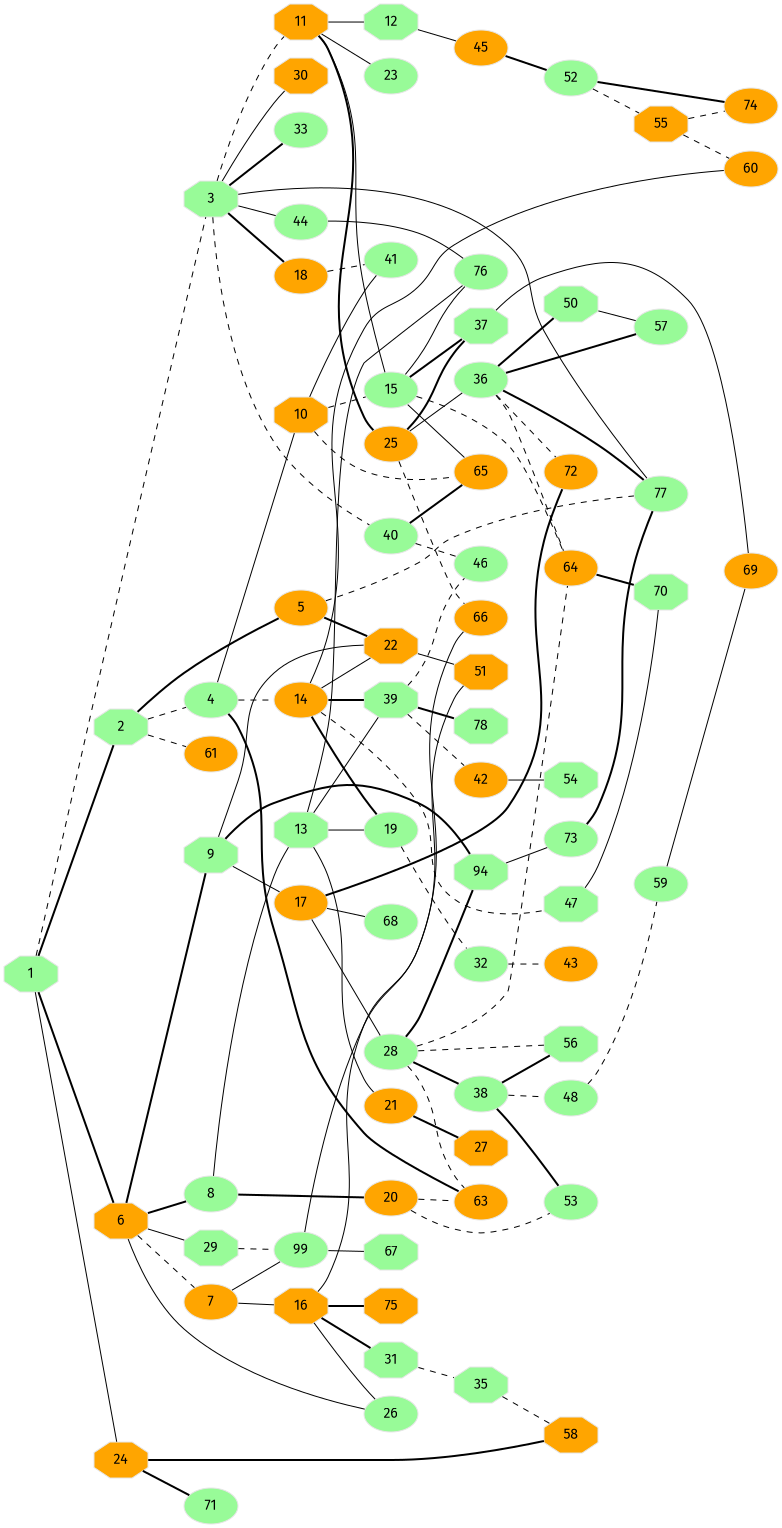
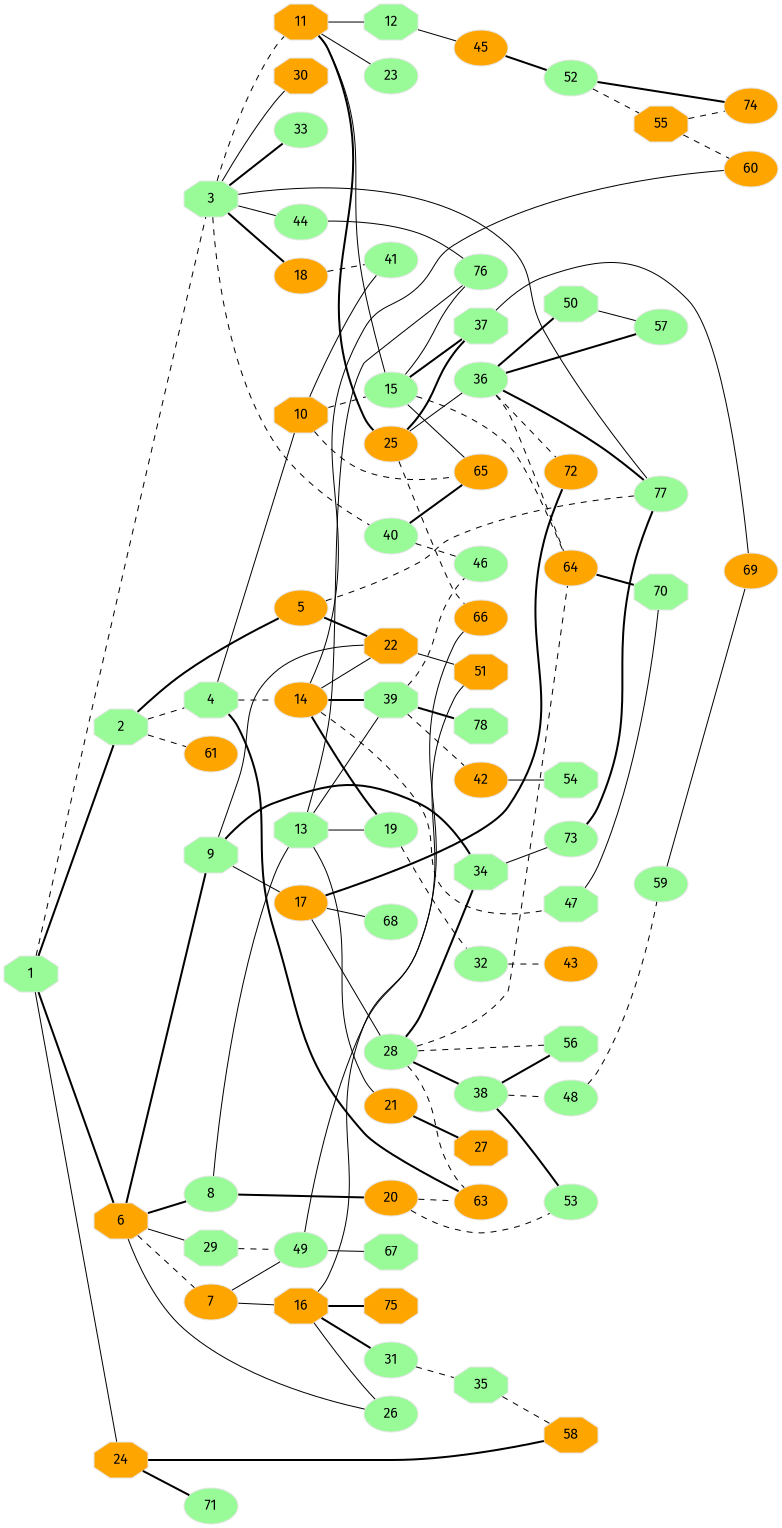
node "4": shape ellipse -> octagon
node "94": label "94" -> "34"
node "99": label "99" -> "49"
node "31": shape octagon -> ellipse
